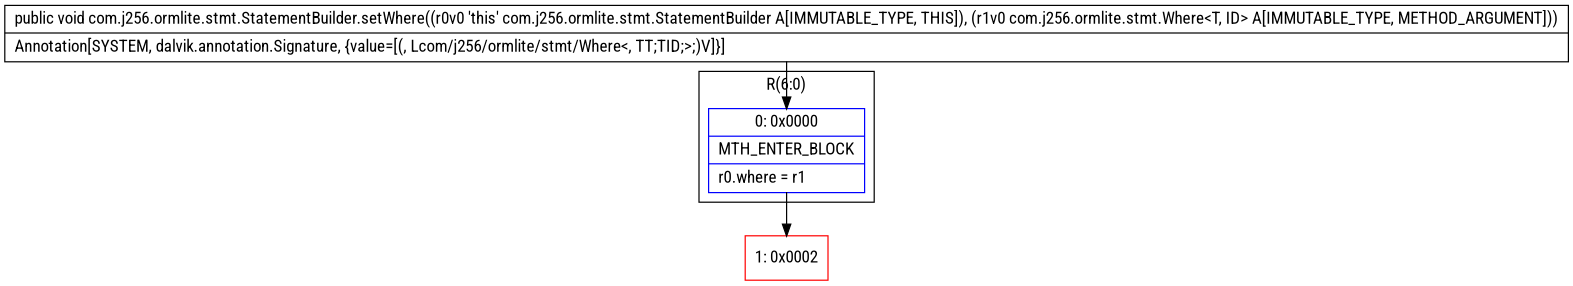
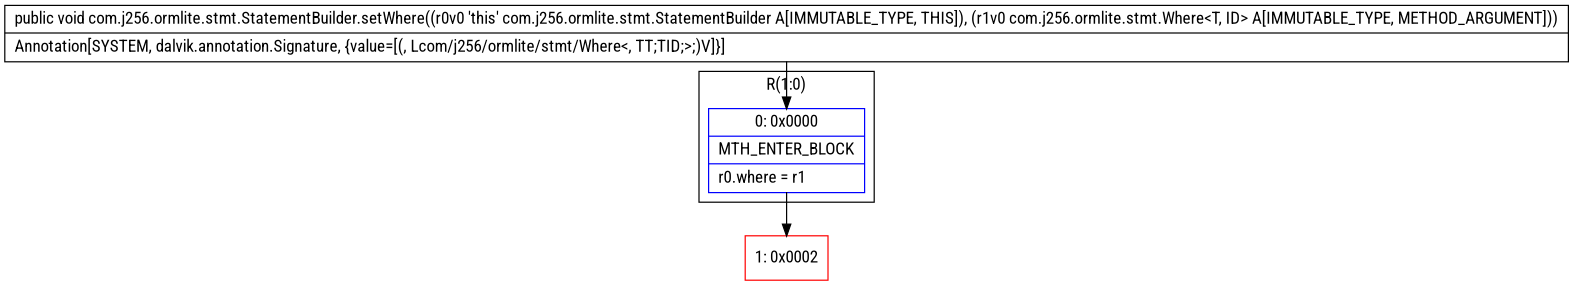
cluster "R(6:0)": label "R(6:0)" -> "R(1:0)"
